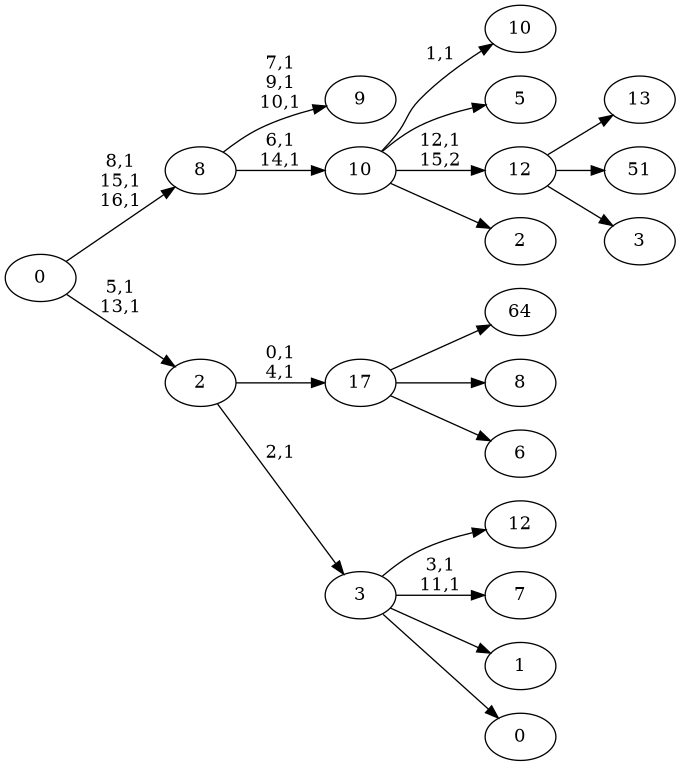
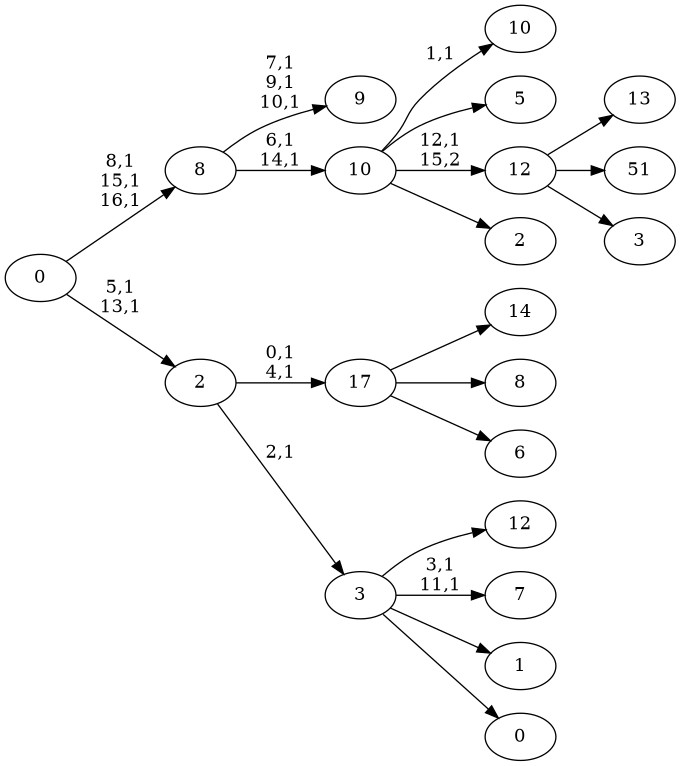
node "64": label "64" -> "14"
